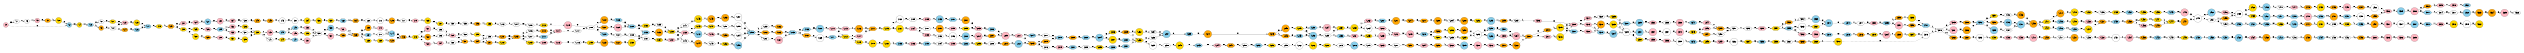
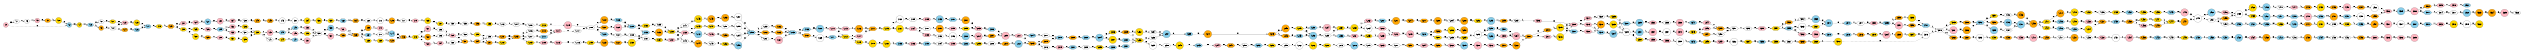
node "S383": fillcolor lightpink -> gold
edge "S162" -> "S165": added, label "L"
edge "S290" -> "S293": removed, label "L"
node "S405": fillcolor lightpink -> orange
